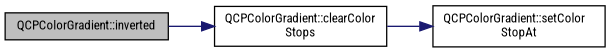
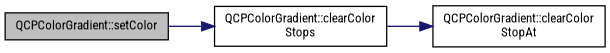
node "QCPColorGradient::inverted": label "QCPColorGradient::inverted" -> "QCPColorGradient::setColor"
node "QCPColorGradient::setColor StopAt": label "QCPColorGradient::setColor StopAt" -> "QCPColorGradient::clearColor StopAt"
